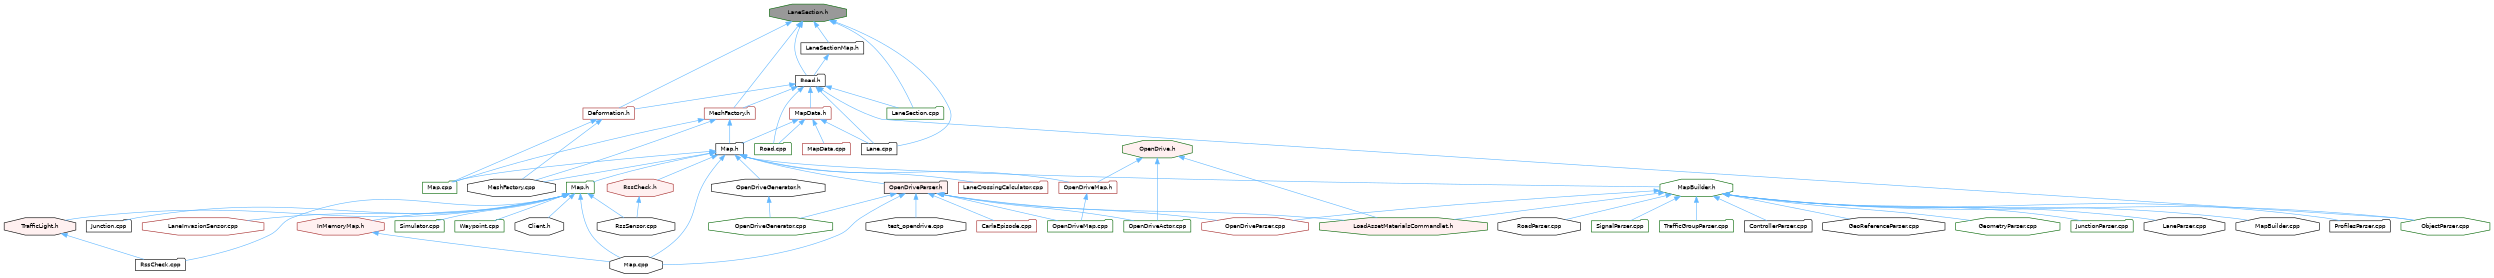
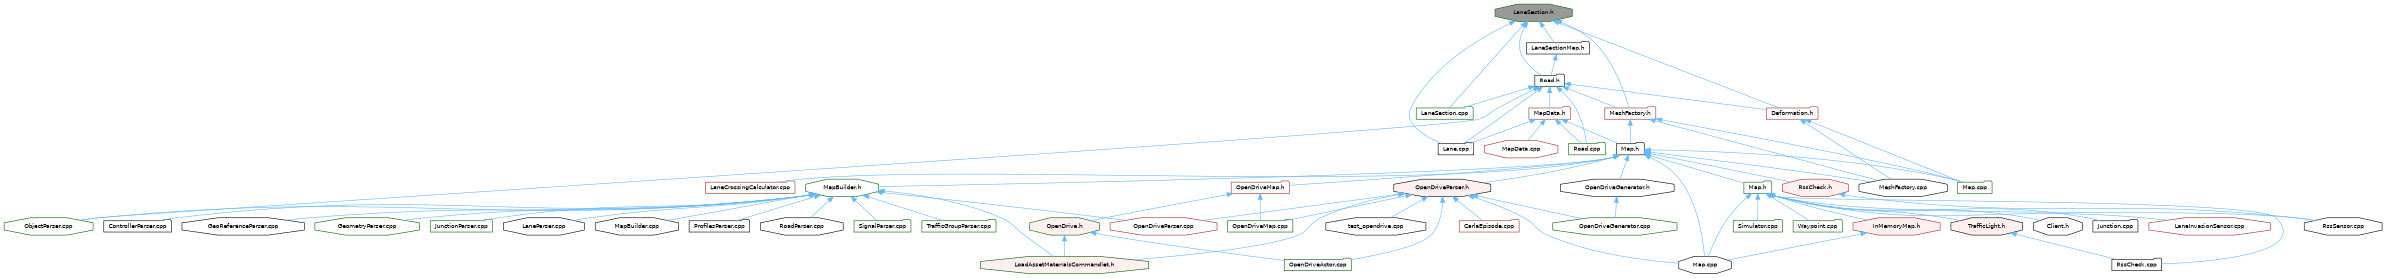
node "MapData.cpp": shape folder -> octagon
edge "OpenDriveMap.h" -> "OpenDrive.h": reversed
node "OpenDriveParser.h": shape folder -> octagon
